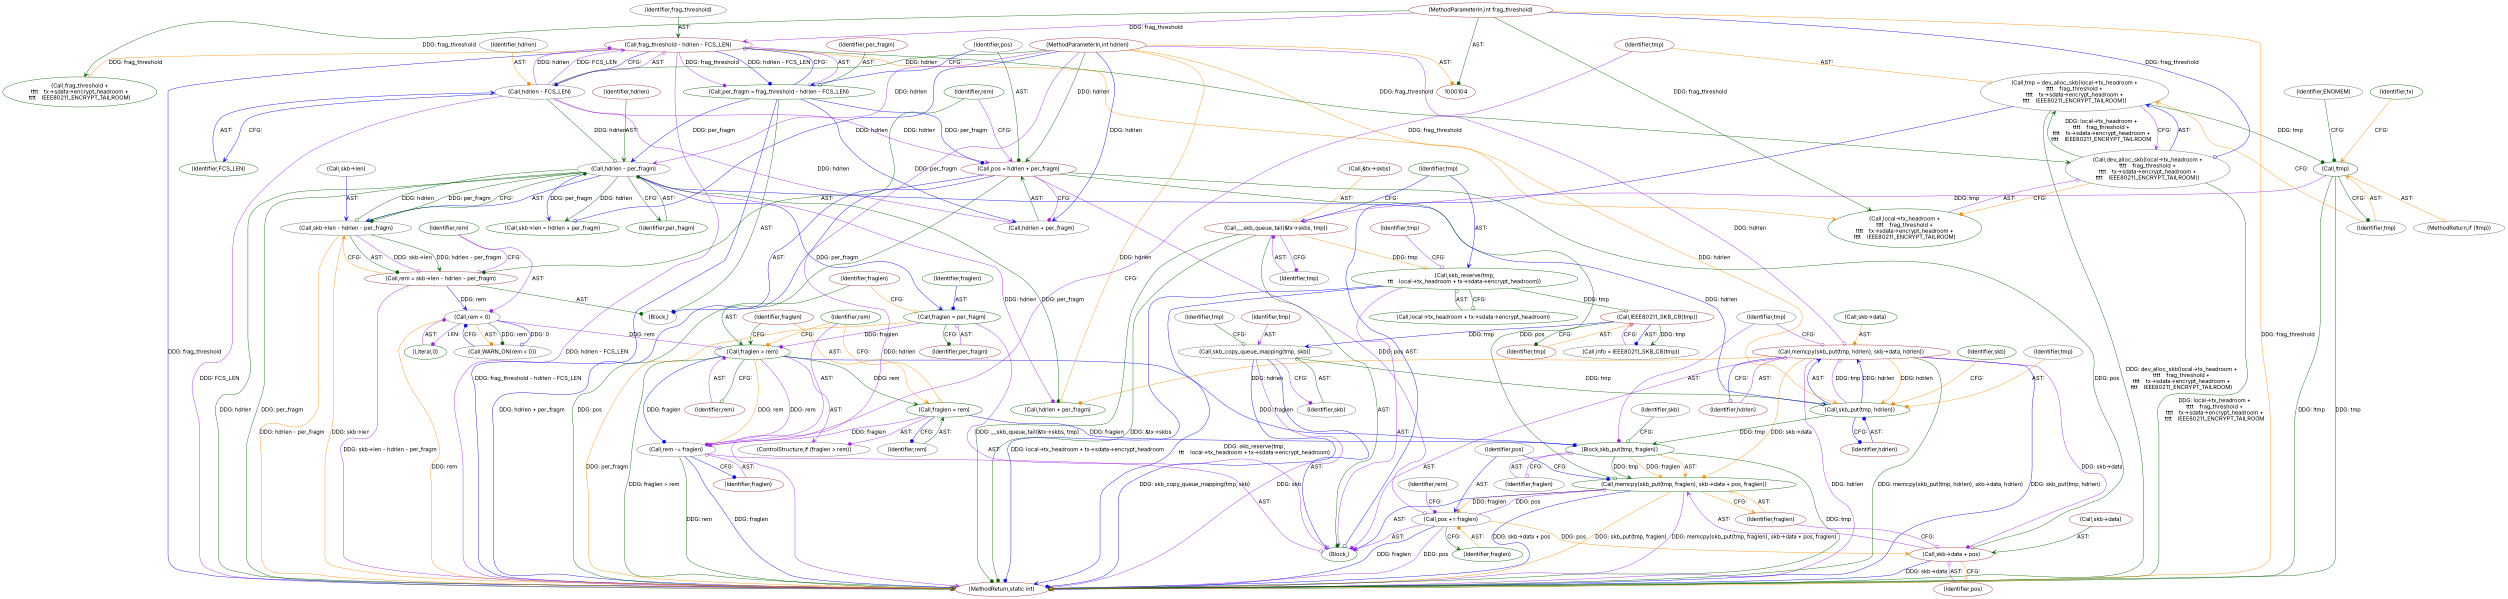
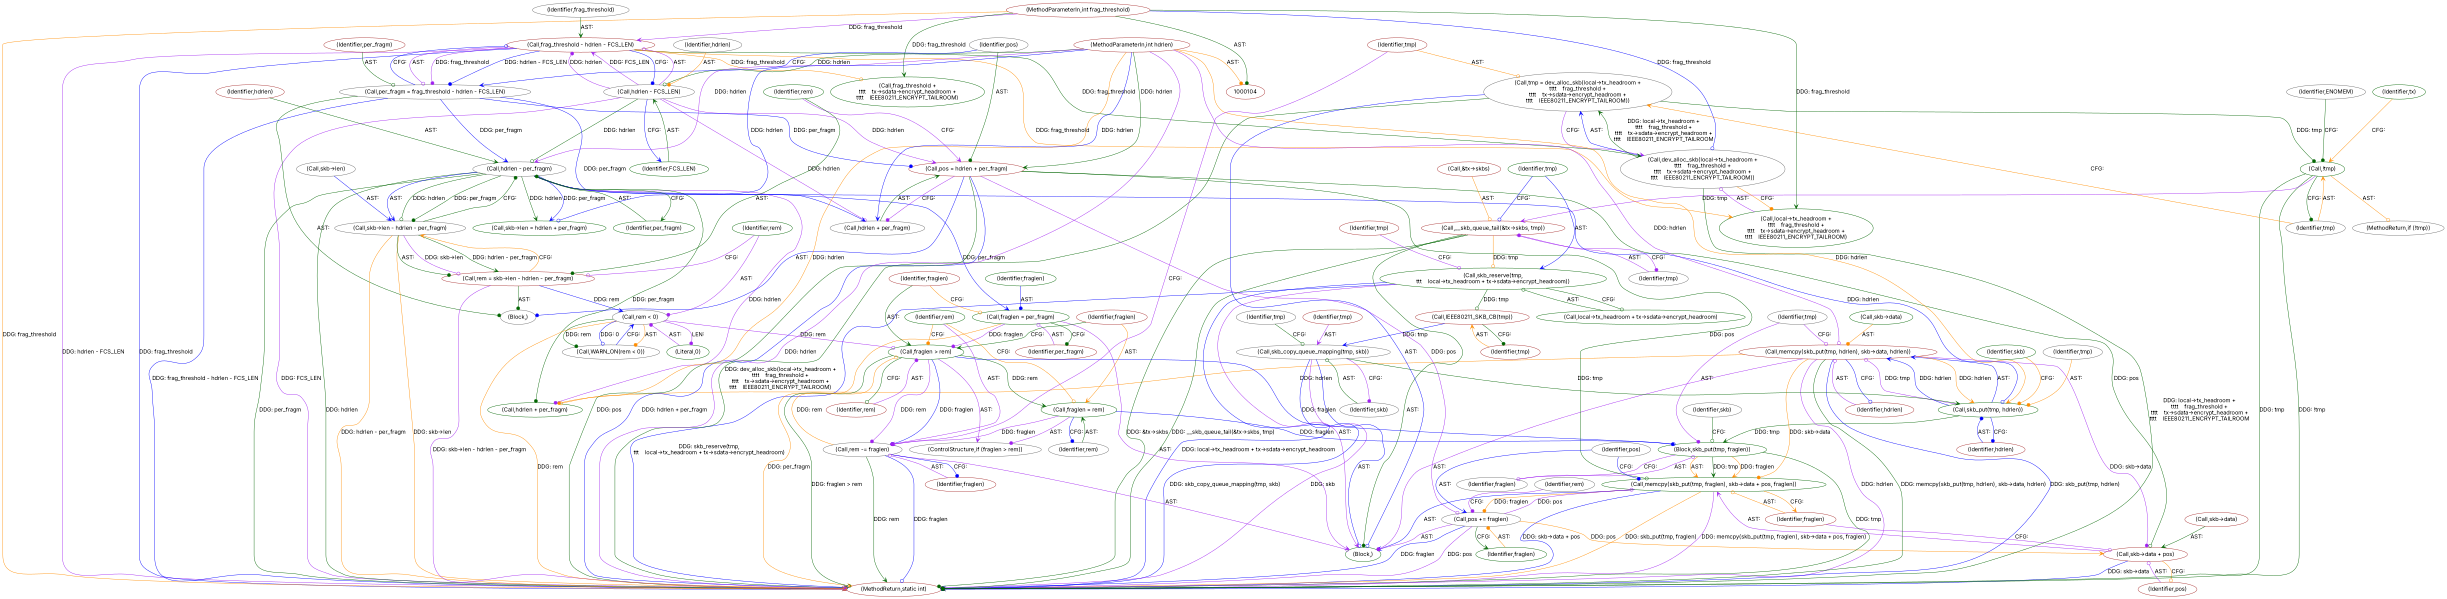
node "(Call,per_fragm = frag_threshold - hdrlen - FCS_LEN)": color darkgreen -> gray40
edge "(Identifier,FCS_LEN)" -> "(Call,hdrlen - FCS_LEN)": color blue -> darkgreen
edge "(Call,WARN_ON(rem < 0))" -> "(Call,rem < 0)": arrowhead dot -> vee
node "(Call,info = IEEE80211_SKB_CB(tmp))": removed
